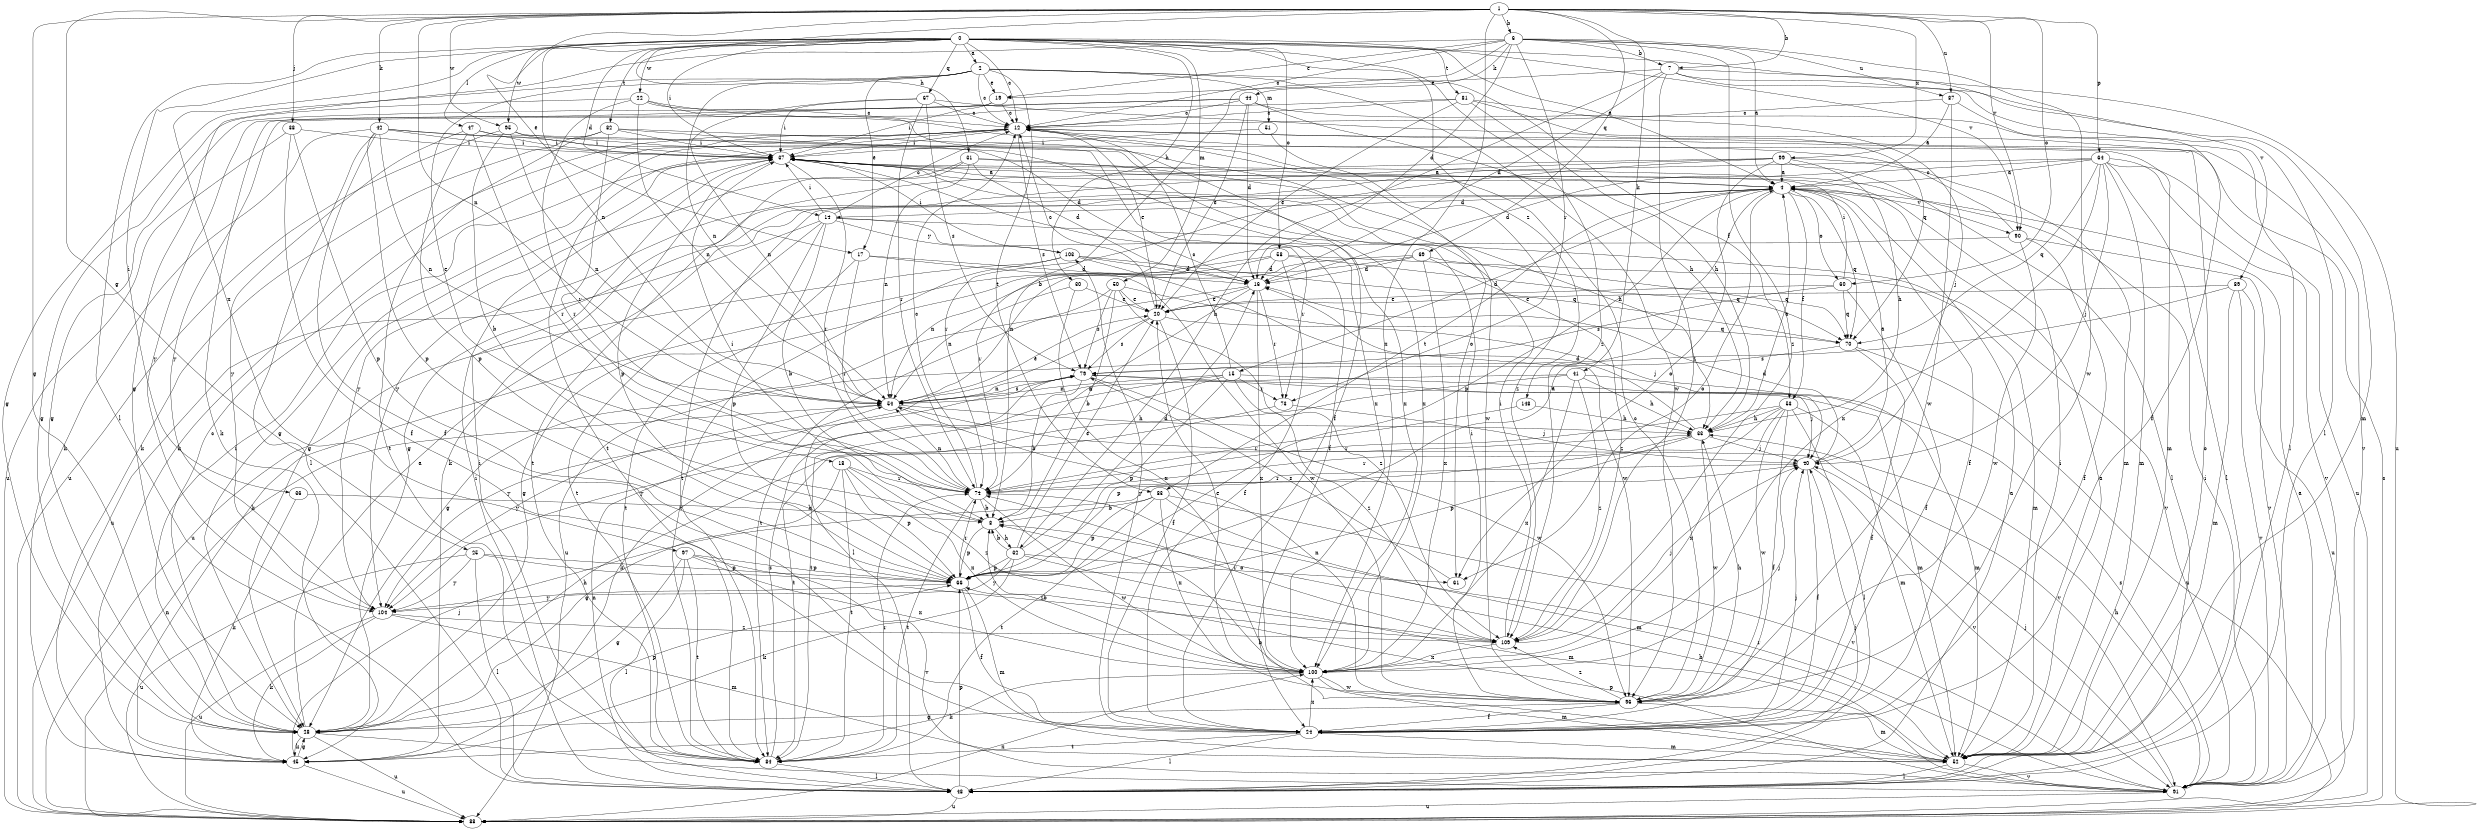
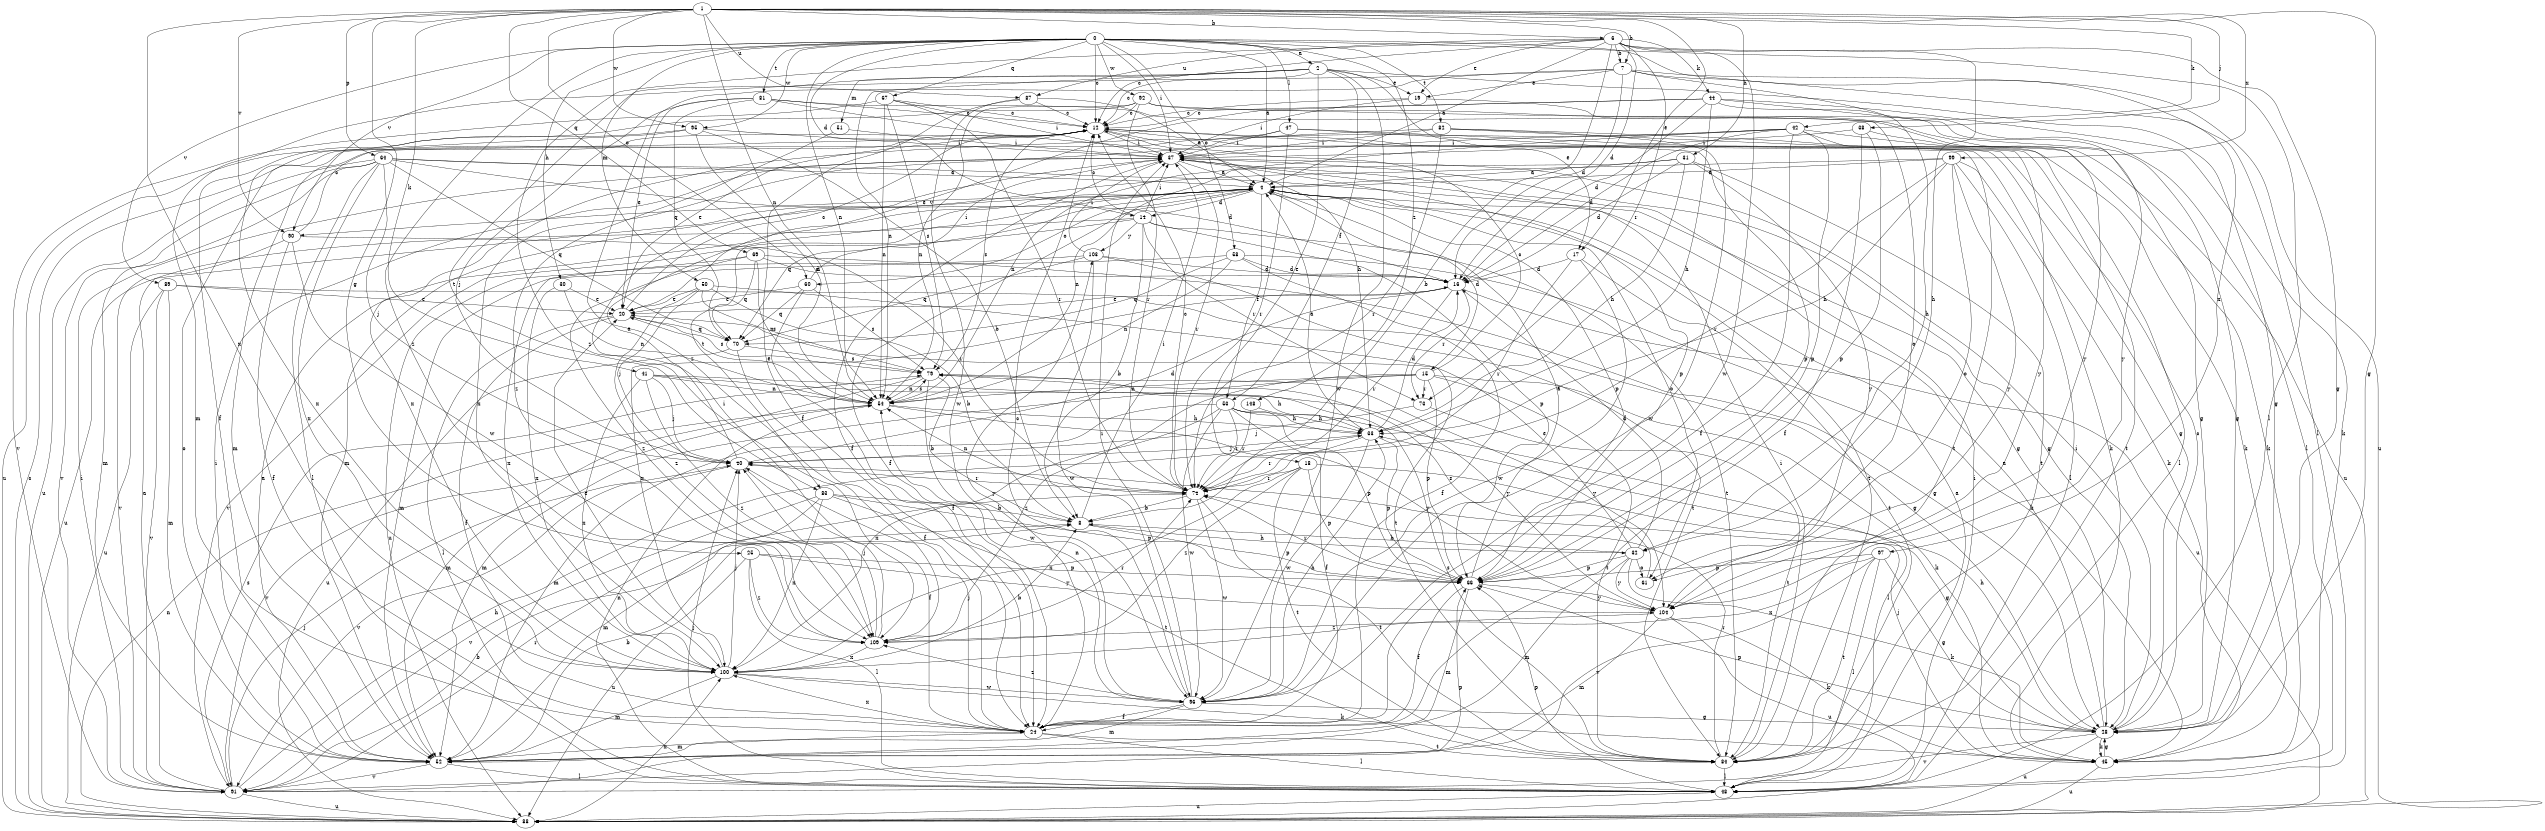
node "22": label "22" -> "92"
edge "6" -> "32": added, label "h"
node "36": removed
edge "90" -> "96": now "90" -> "109"
